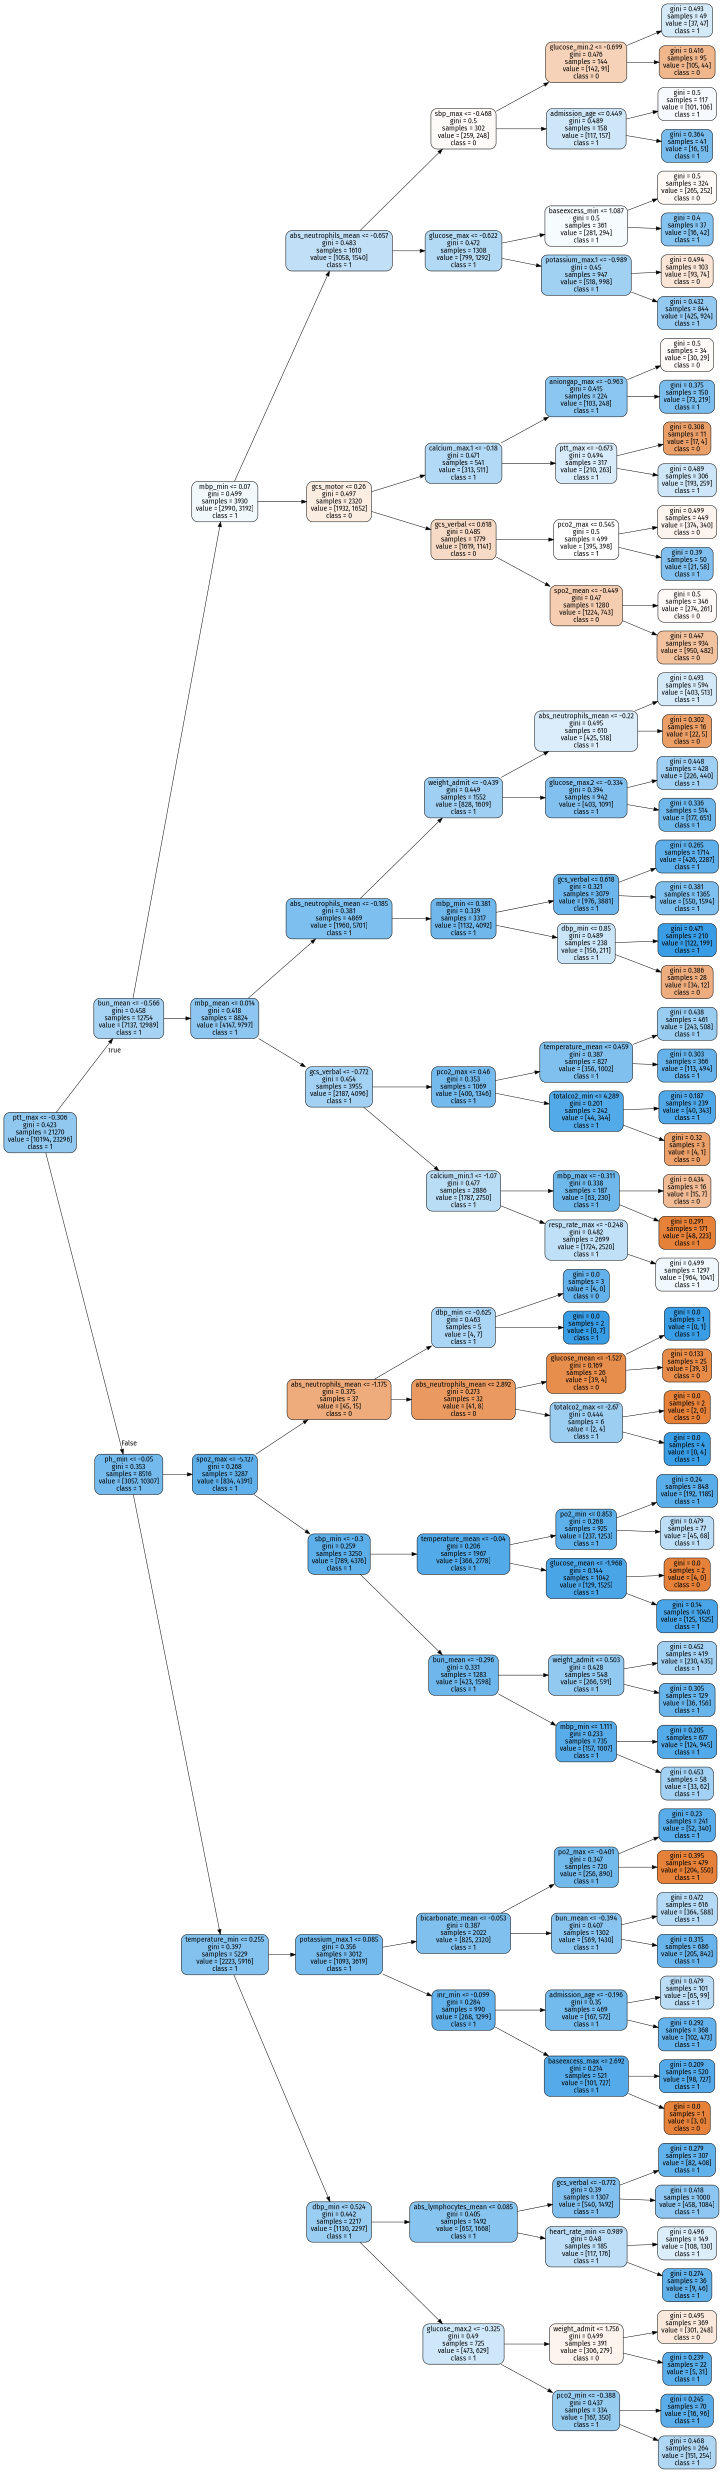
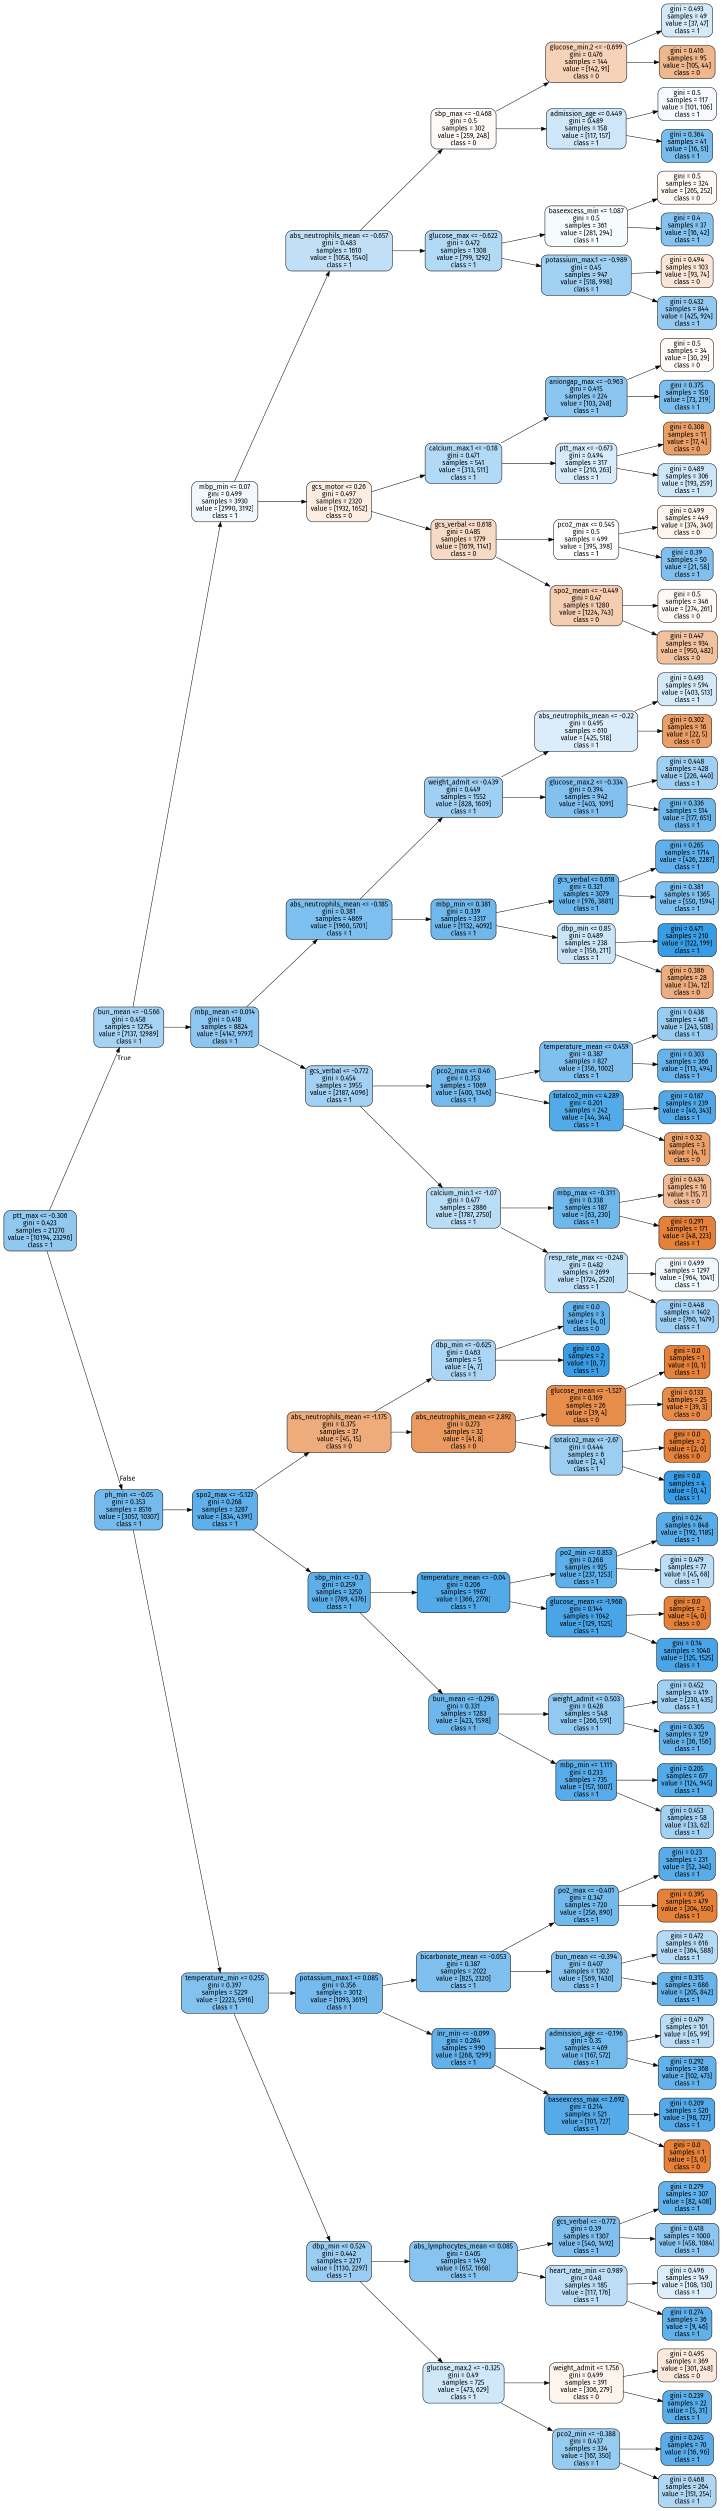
node "gini = 0.448 samples = 1402 value = [760, 1479] class = 1": added
node "gini = 0.0 samples = 1 value = [0, 1] class = 1": fillcolor #399de5 -> #e58139
node "gini = 0.23 samples = 241 value = [52, 340] class = 1": label "gini = 0.23 samples = 241 value = [52, 340] class = 1" -> "gini = 0.23 samples = 231 value = [52, 340] class = 1"
